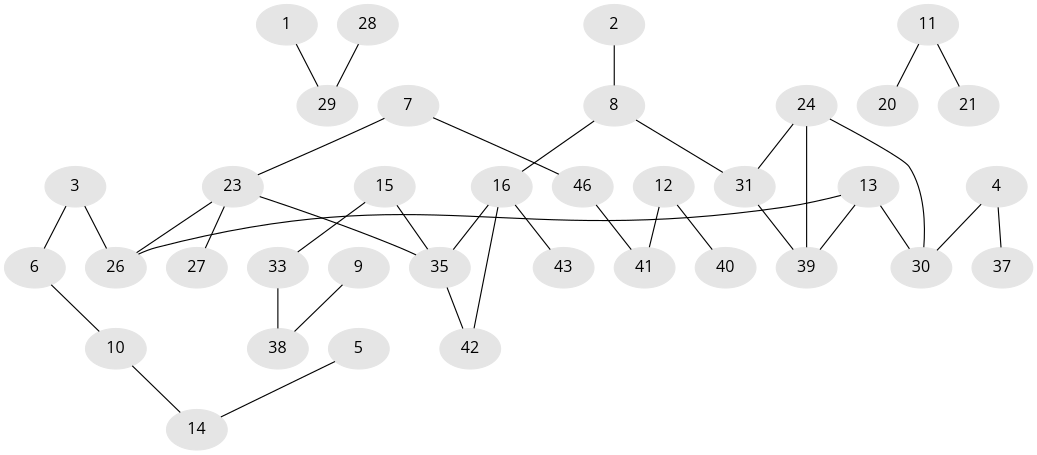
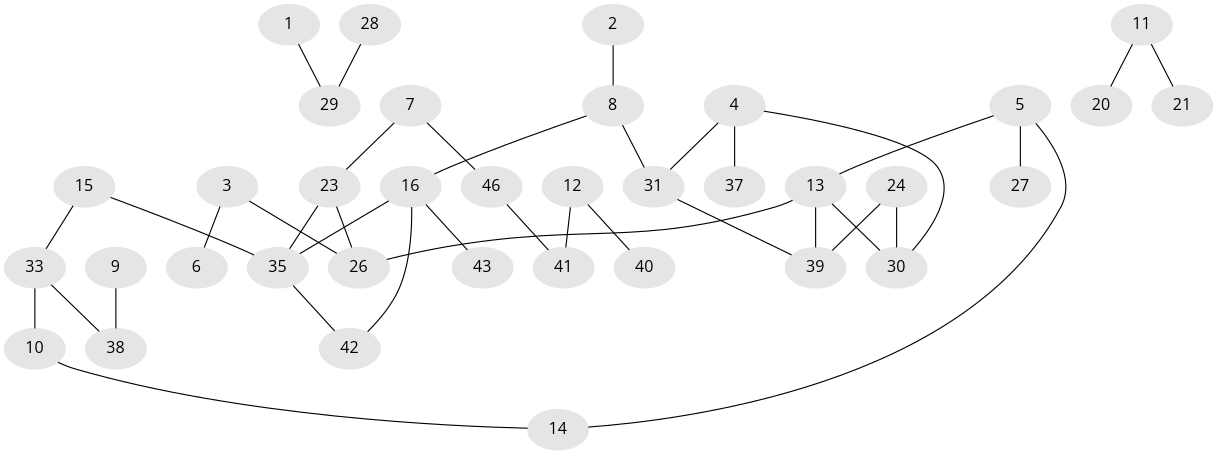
edge "5" -- "13": added
edge "24" -- "31": now "4" -- "31"
edge "23" -- "27": now "5" -- "27"
edge "6" -- "10": now "33" -- "10"
